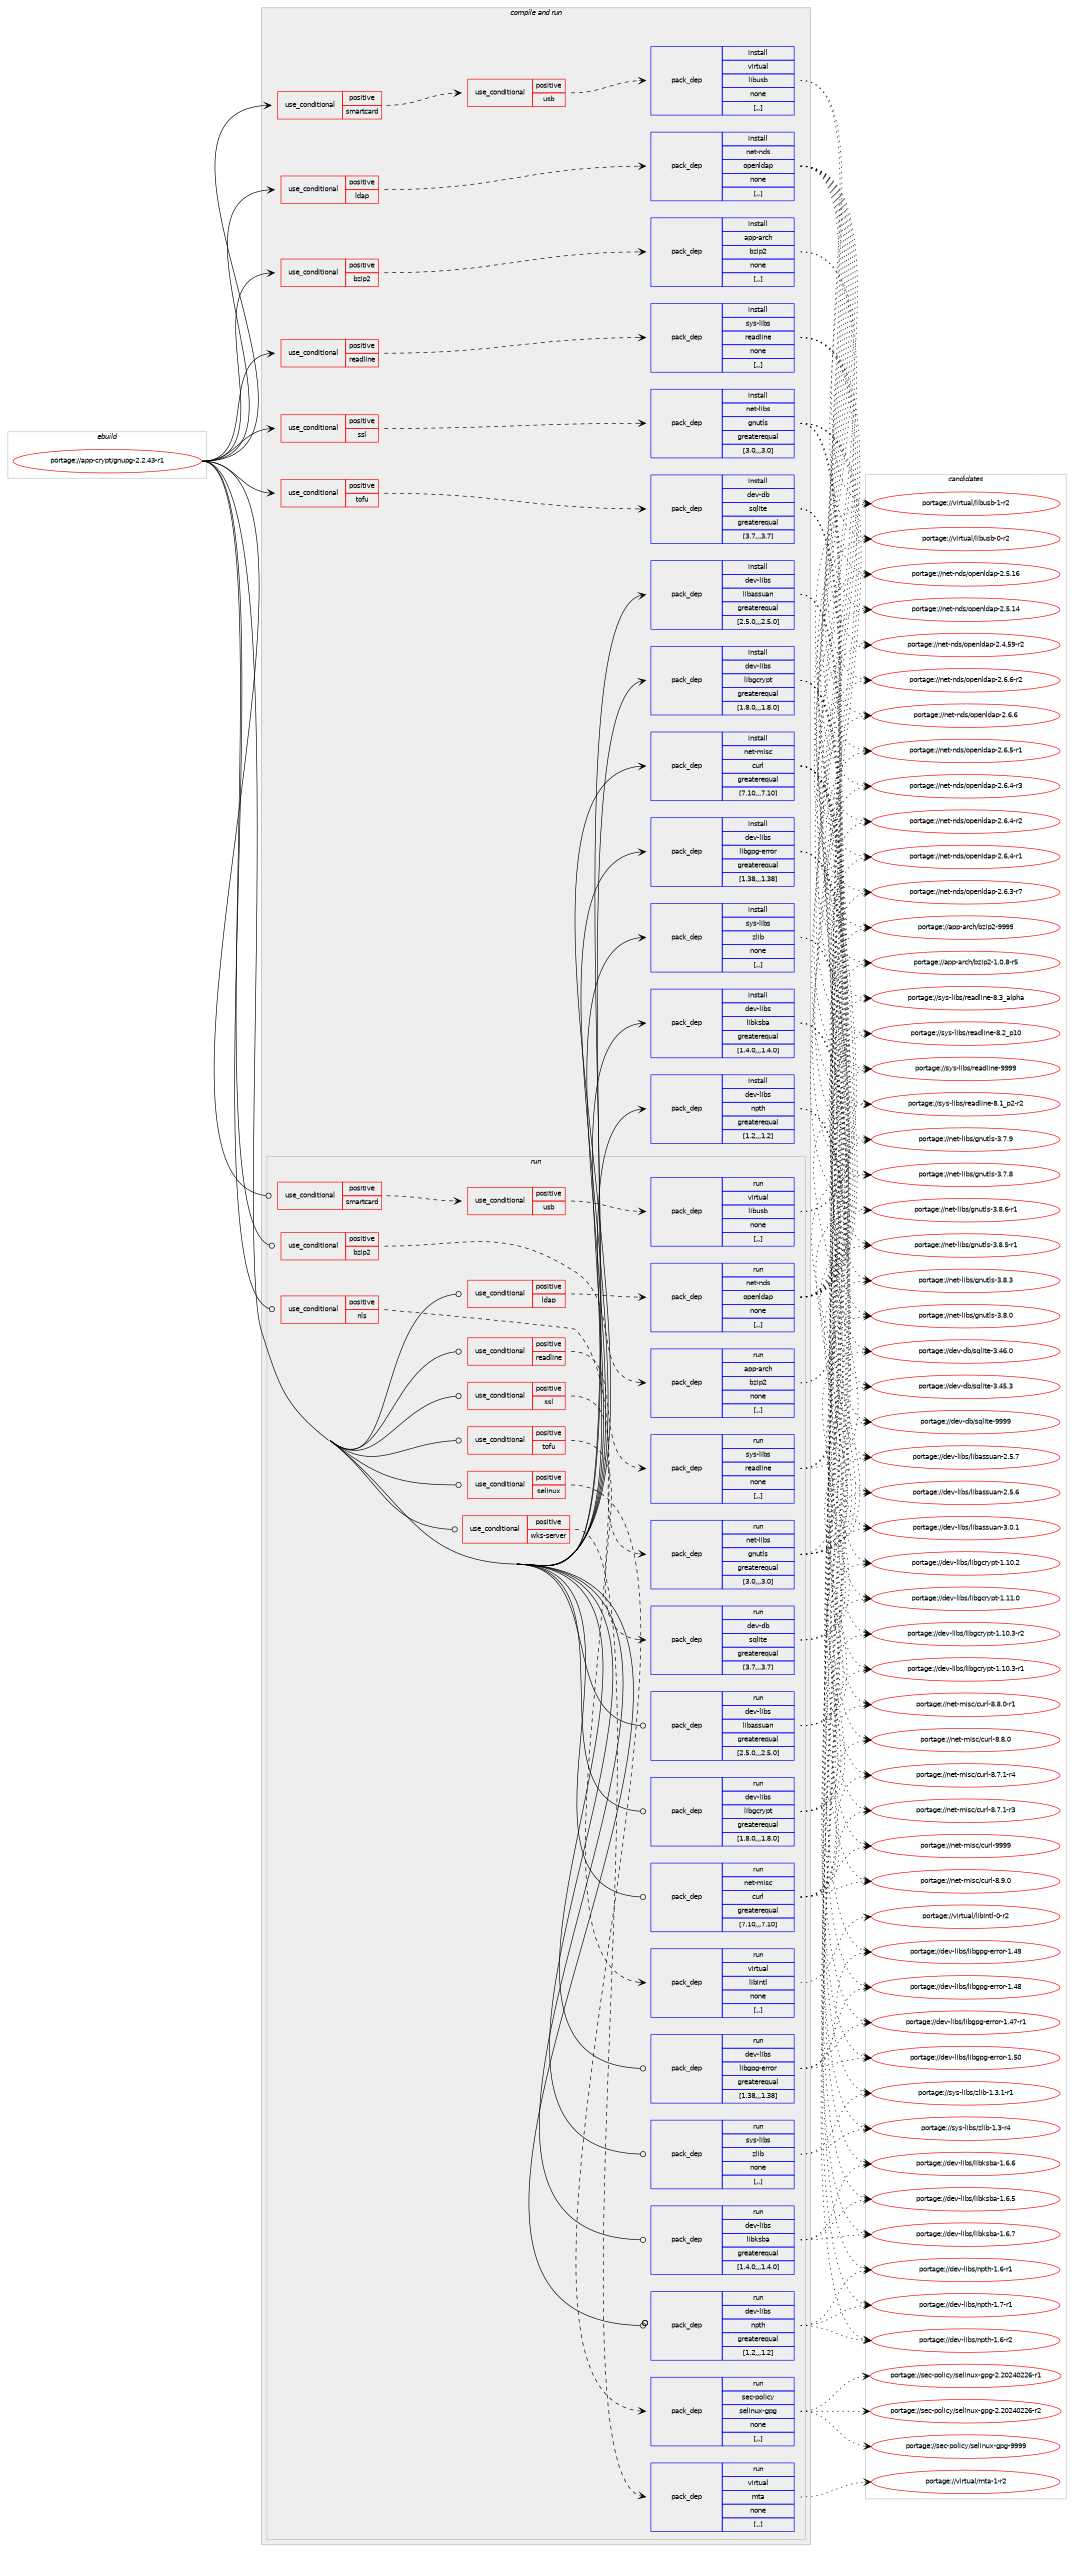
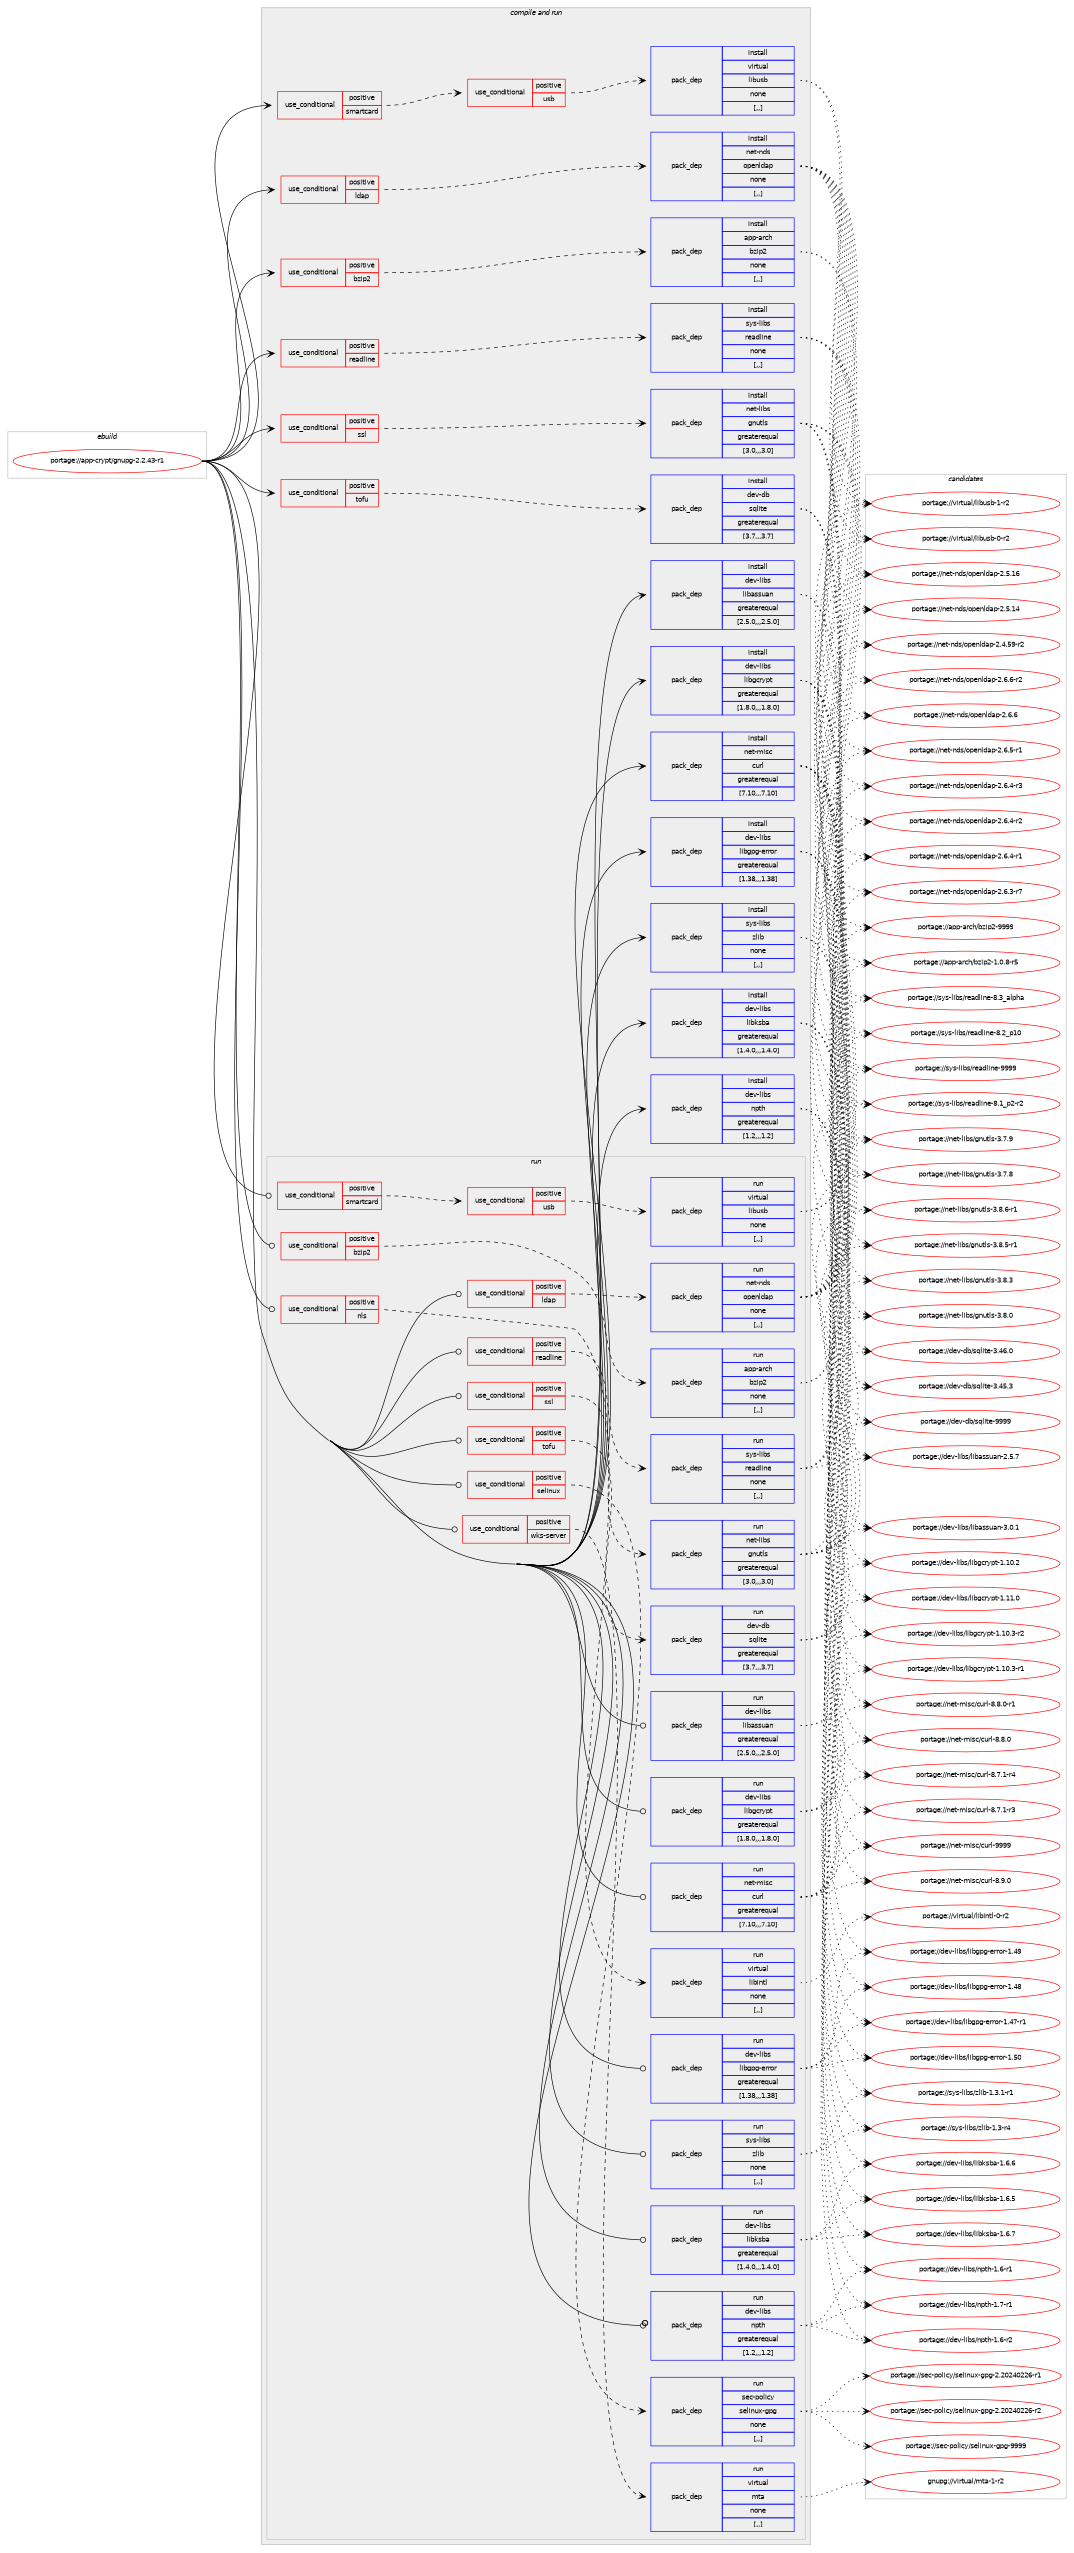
node "portage://dev-libs/libassuan-2.5.6": removed
node "portage://virtual/mta-1-r2": label "portage://virtual/mta-1-r2" -> "gnupg://virtual/mta-1-r2"
